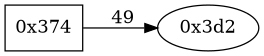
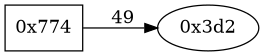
node "0x374": label "0x374" -> "0x774"
